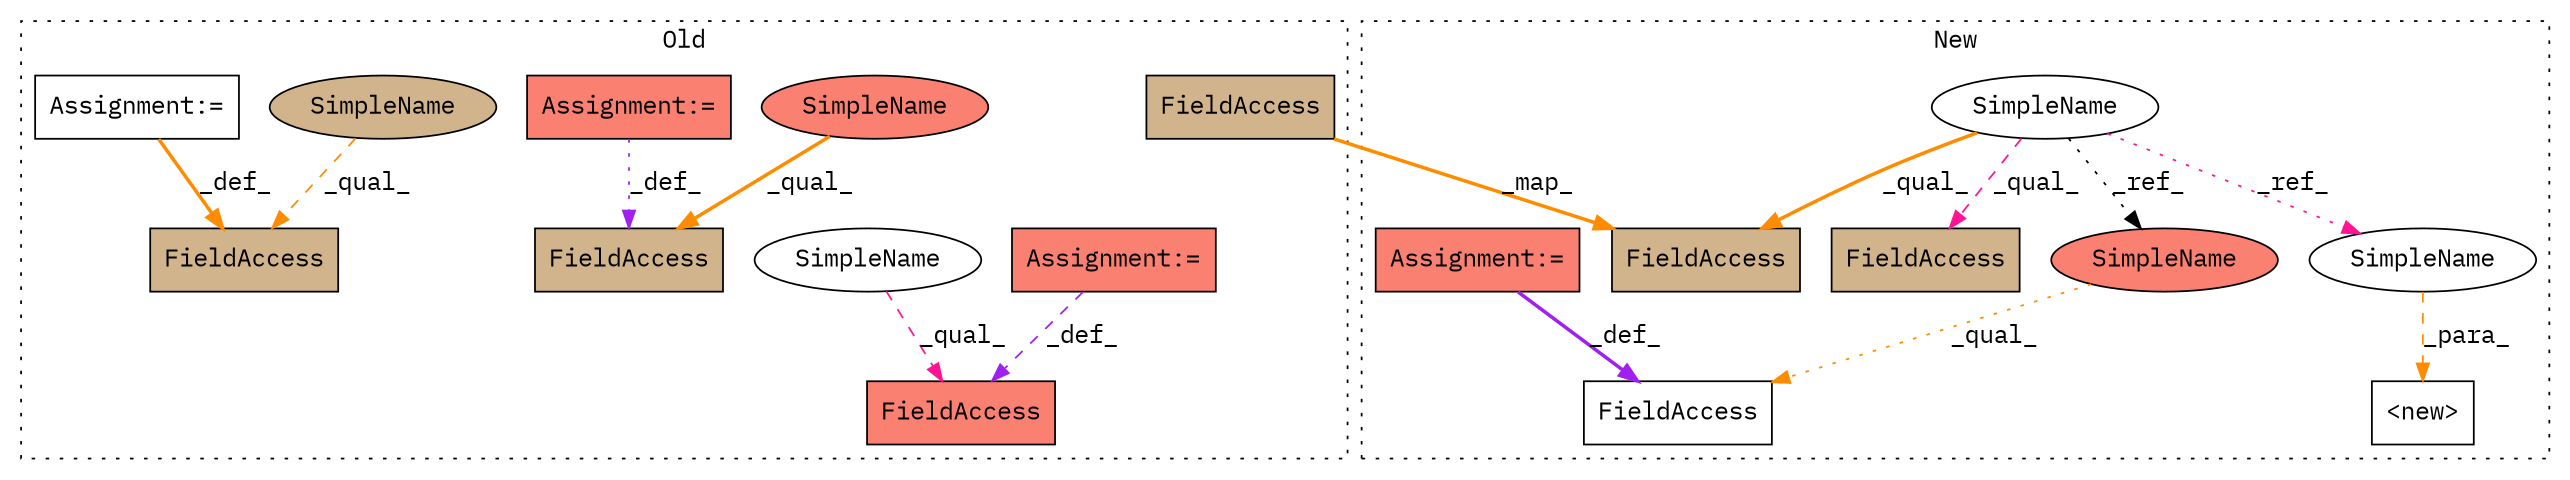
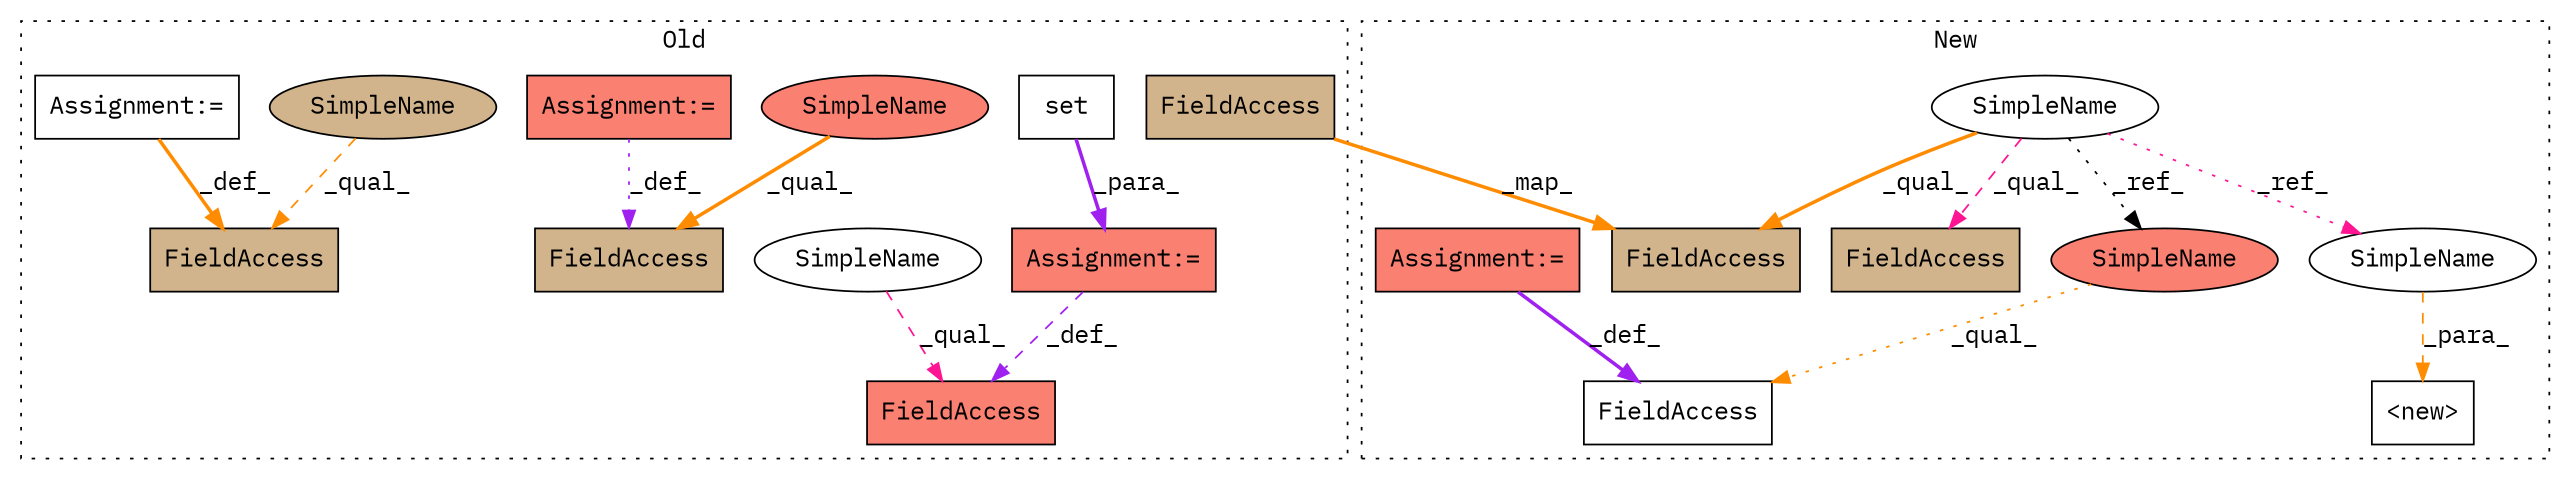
node "set": added
